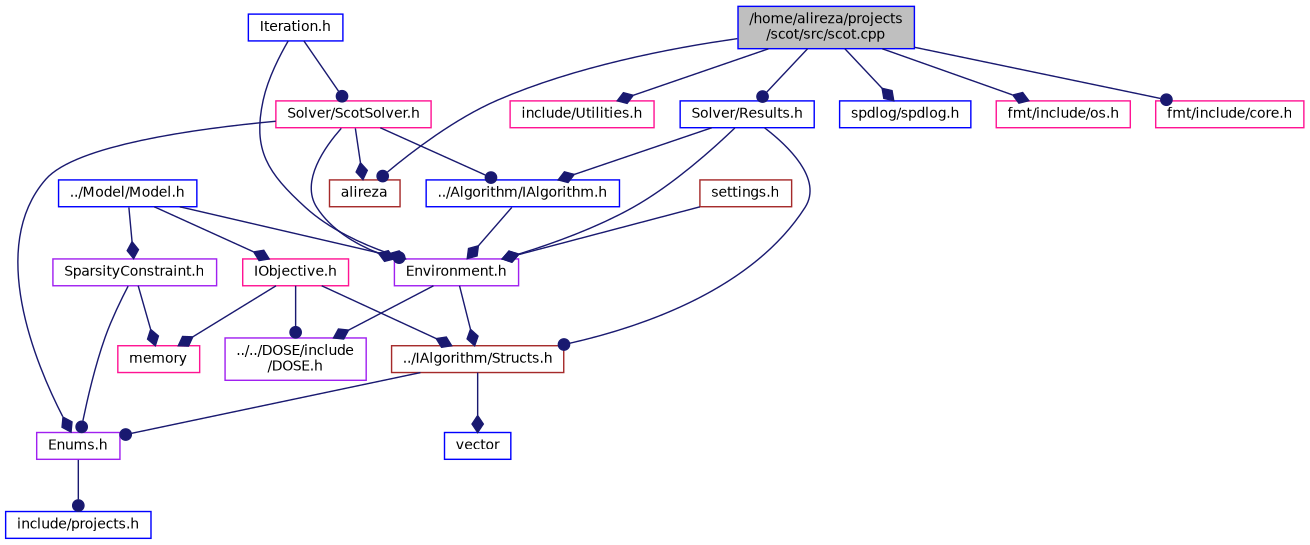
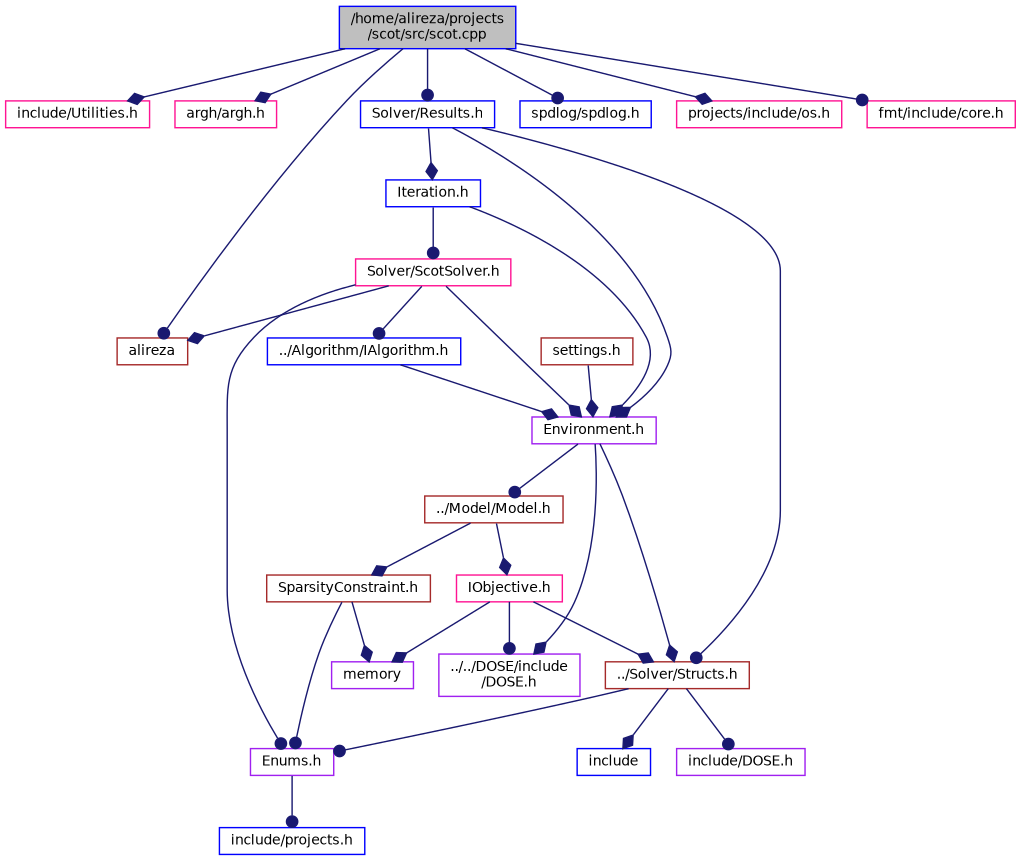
edge "/home/alireza/projects /scot/src/scot.cpp" -> "spdlog/spdlog.h": arrowhead diamond -> dot
node "argh/argh.h": added
node "fmt/include/os.h": label "fmt/include/os.h" -> "projects/include/os.h"
edge "Solver/Results.h" -> "../Algorithm/IAlgorithm.h": now "Solver/Results.h" -> "Iteration.h"
edge "Solver/ScotSolver.h" -> "Enums.h": arrowhead diamond -> dot
node "../Model/Model.h": color blue -> brown
edge "../Model/Model.h" -> "Environment.h": reversed
node "SparsityConstraint.h": color purple -> brown
node "memory": color deeppink -> purple
node "../IAlgorithm/Structs.h": label "../IAlgorithm/Structs.h" -> "../Solver/Structs.h"
node "vector": label "vector" -> "include"
node "include/DOSE.h": added
